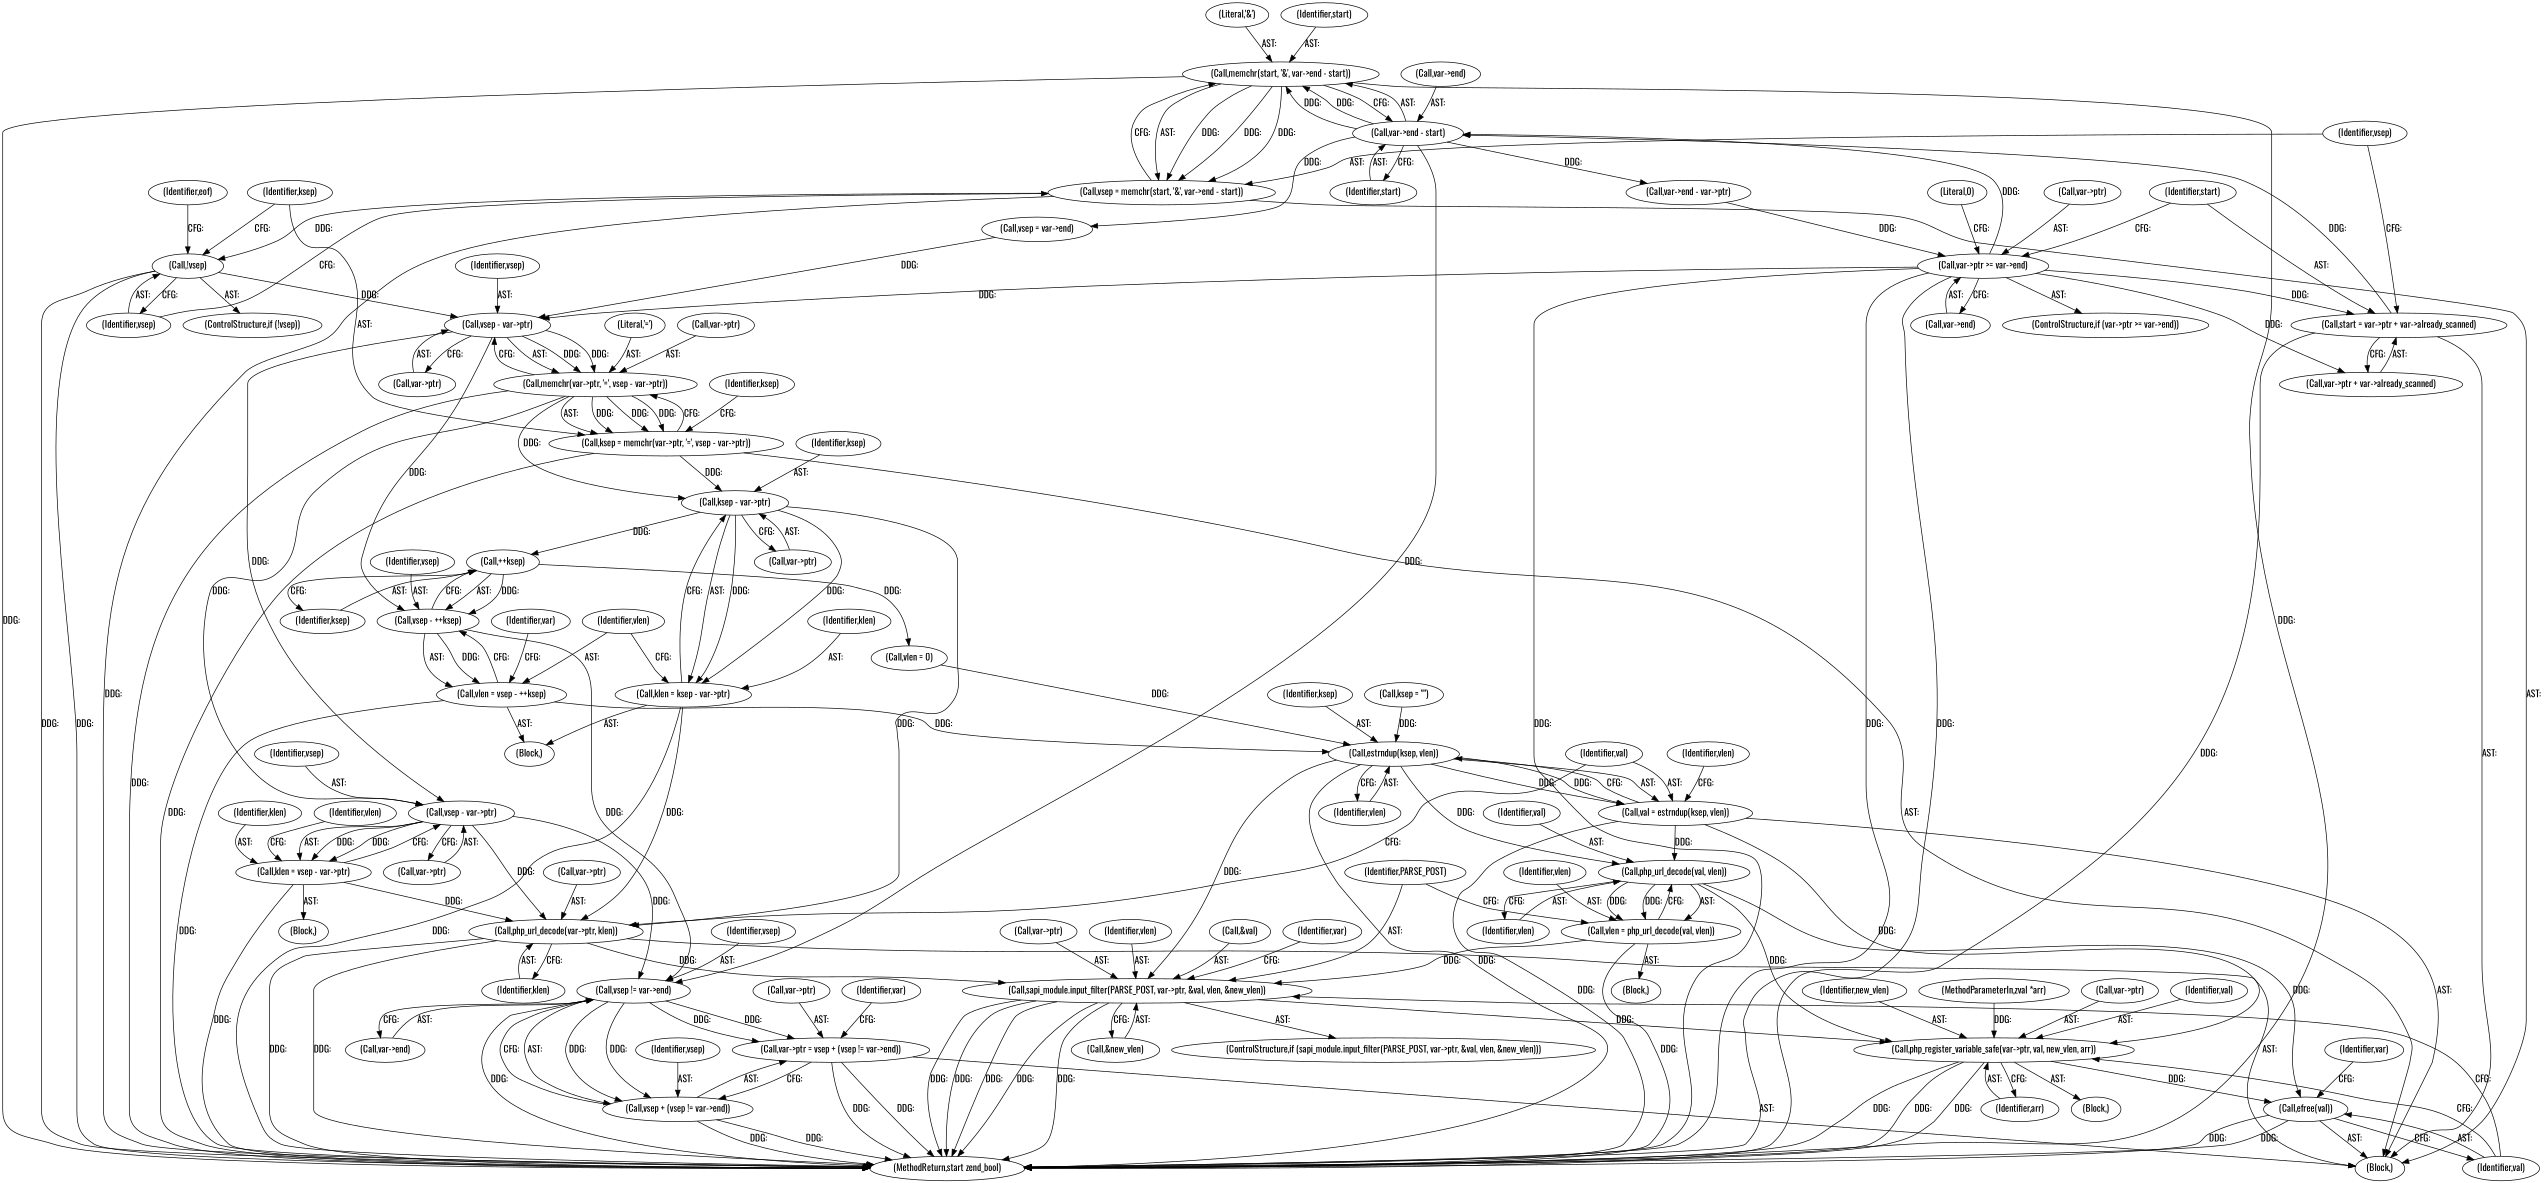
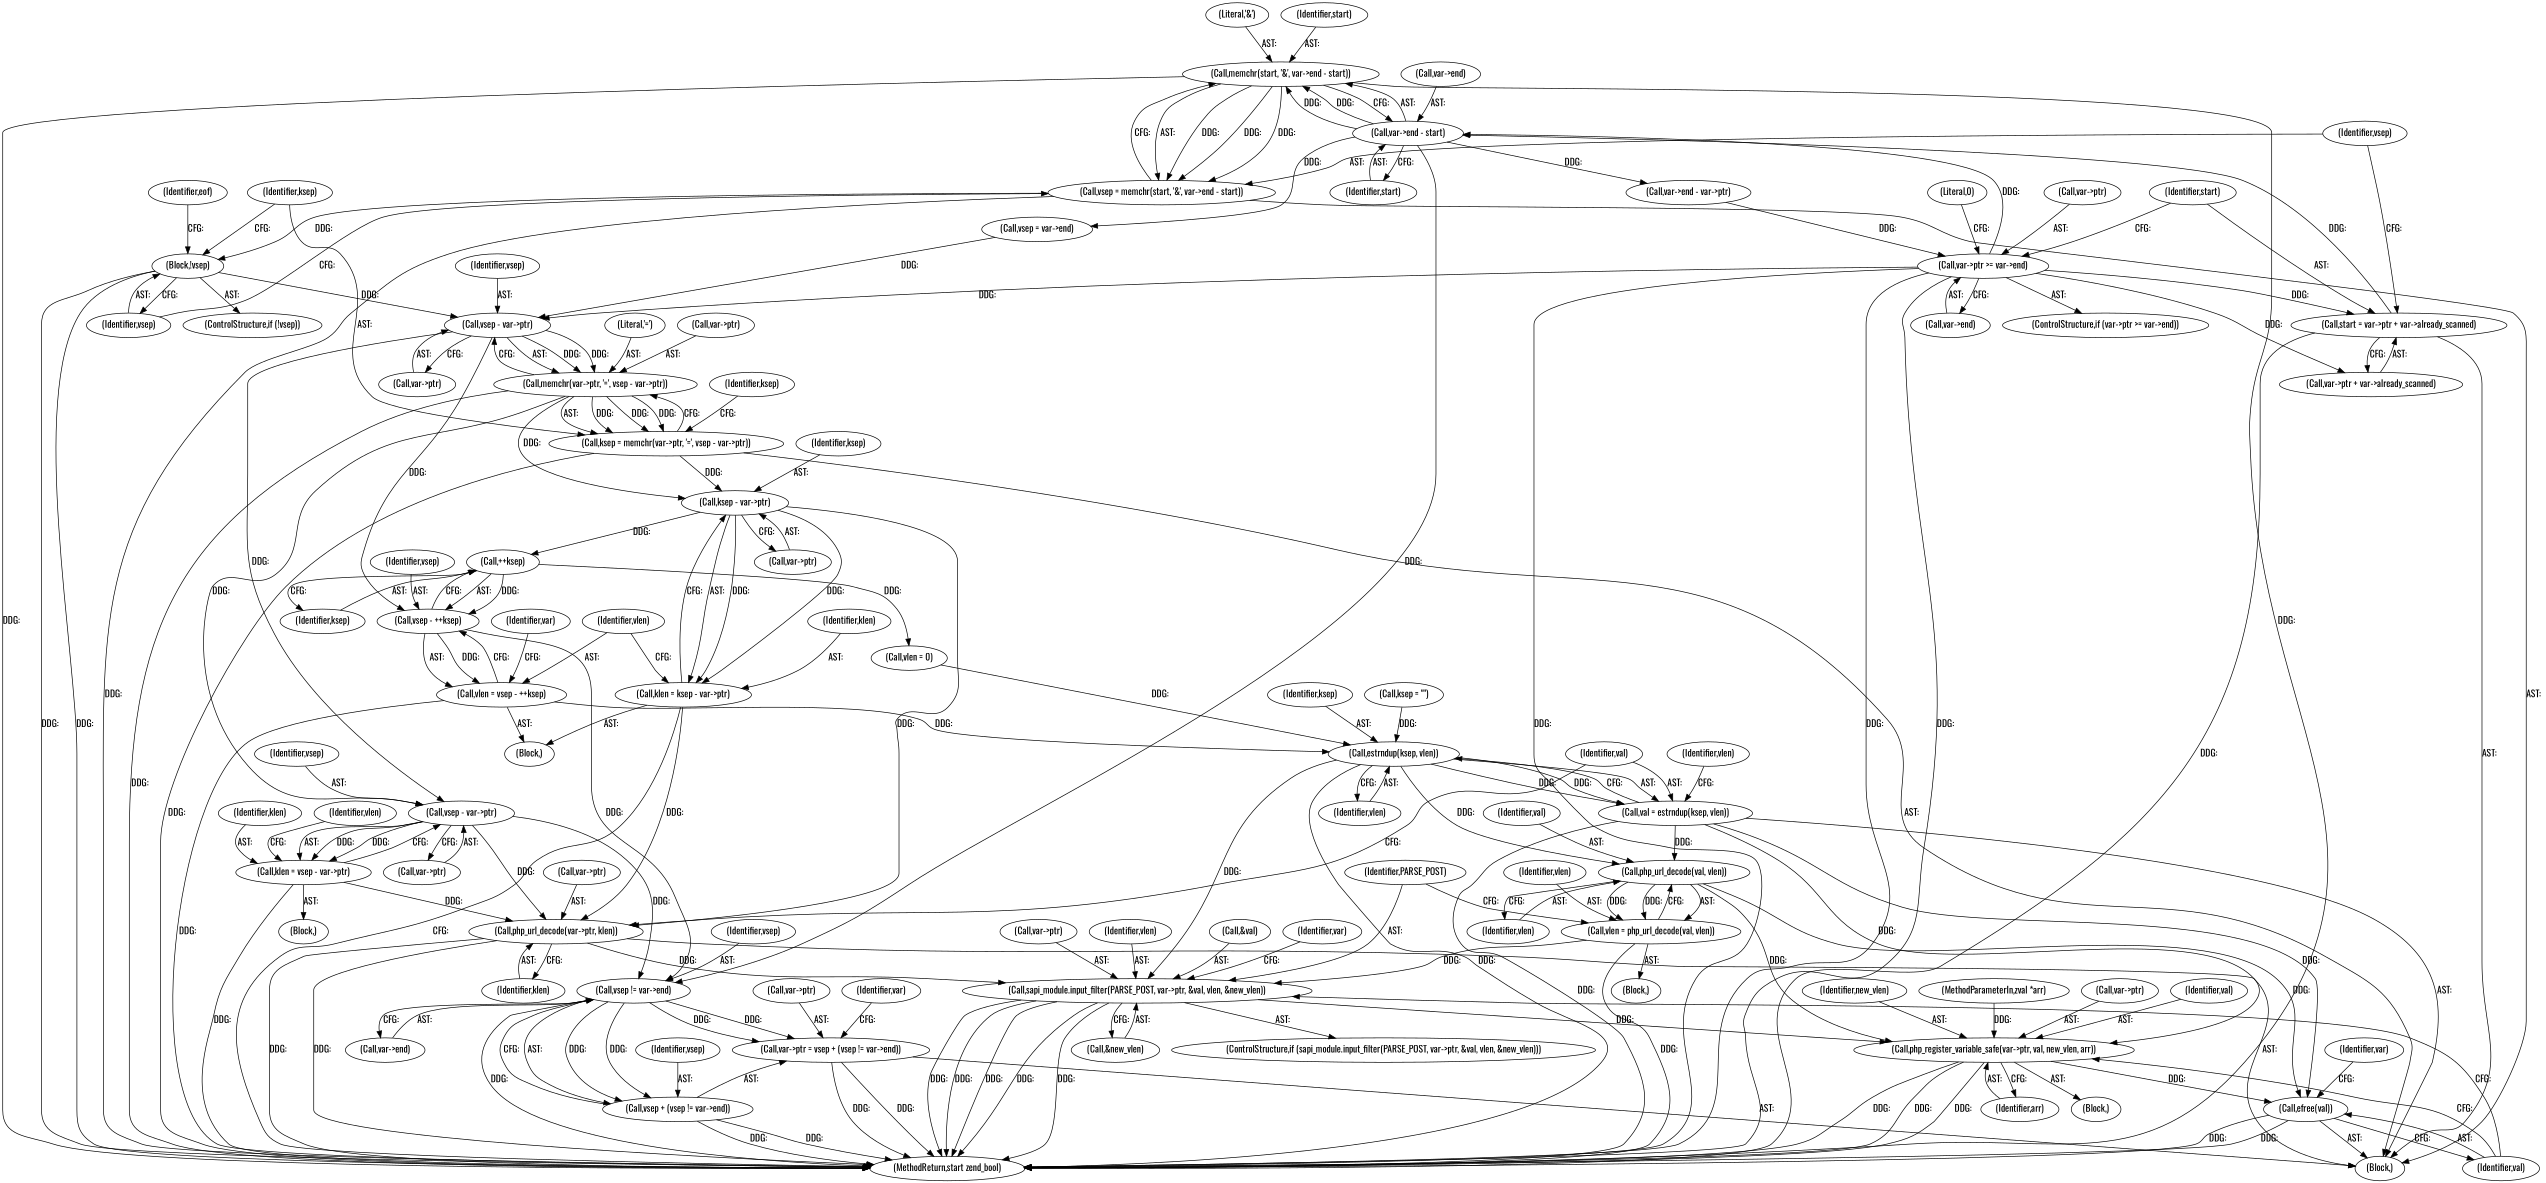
node "(Call,!vsep)": label "(Call,!vsep)" -> "(Block,!vsep)"
edge "(Call,val = estrndup(ksep, vlen))" -> "(Call,efree(val))": added, label "DDG:"
edge "(Call,klen = ksep - var->ptr)" -> "(MethodReturn,start zend_bool)": label "DDG: " -> "CFG: "
edge "(Call,var->ptr = vsep + (vsep != var->end))" -> "(Call,vsep + (vsep != var->end))": removed, label "CFG:"
